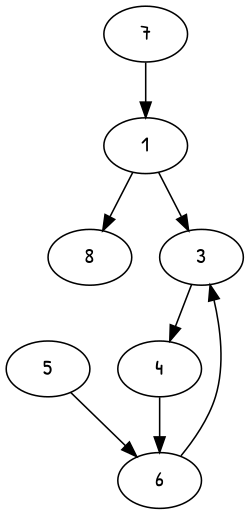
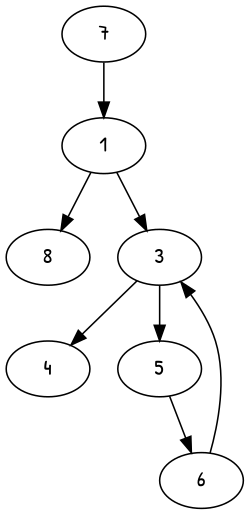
edge "3" -> "5": added
edge "4" -> "6": removed
